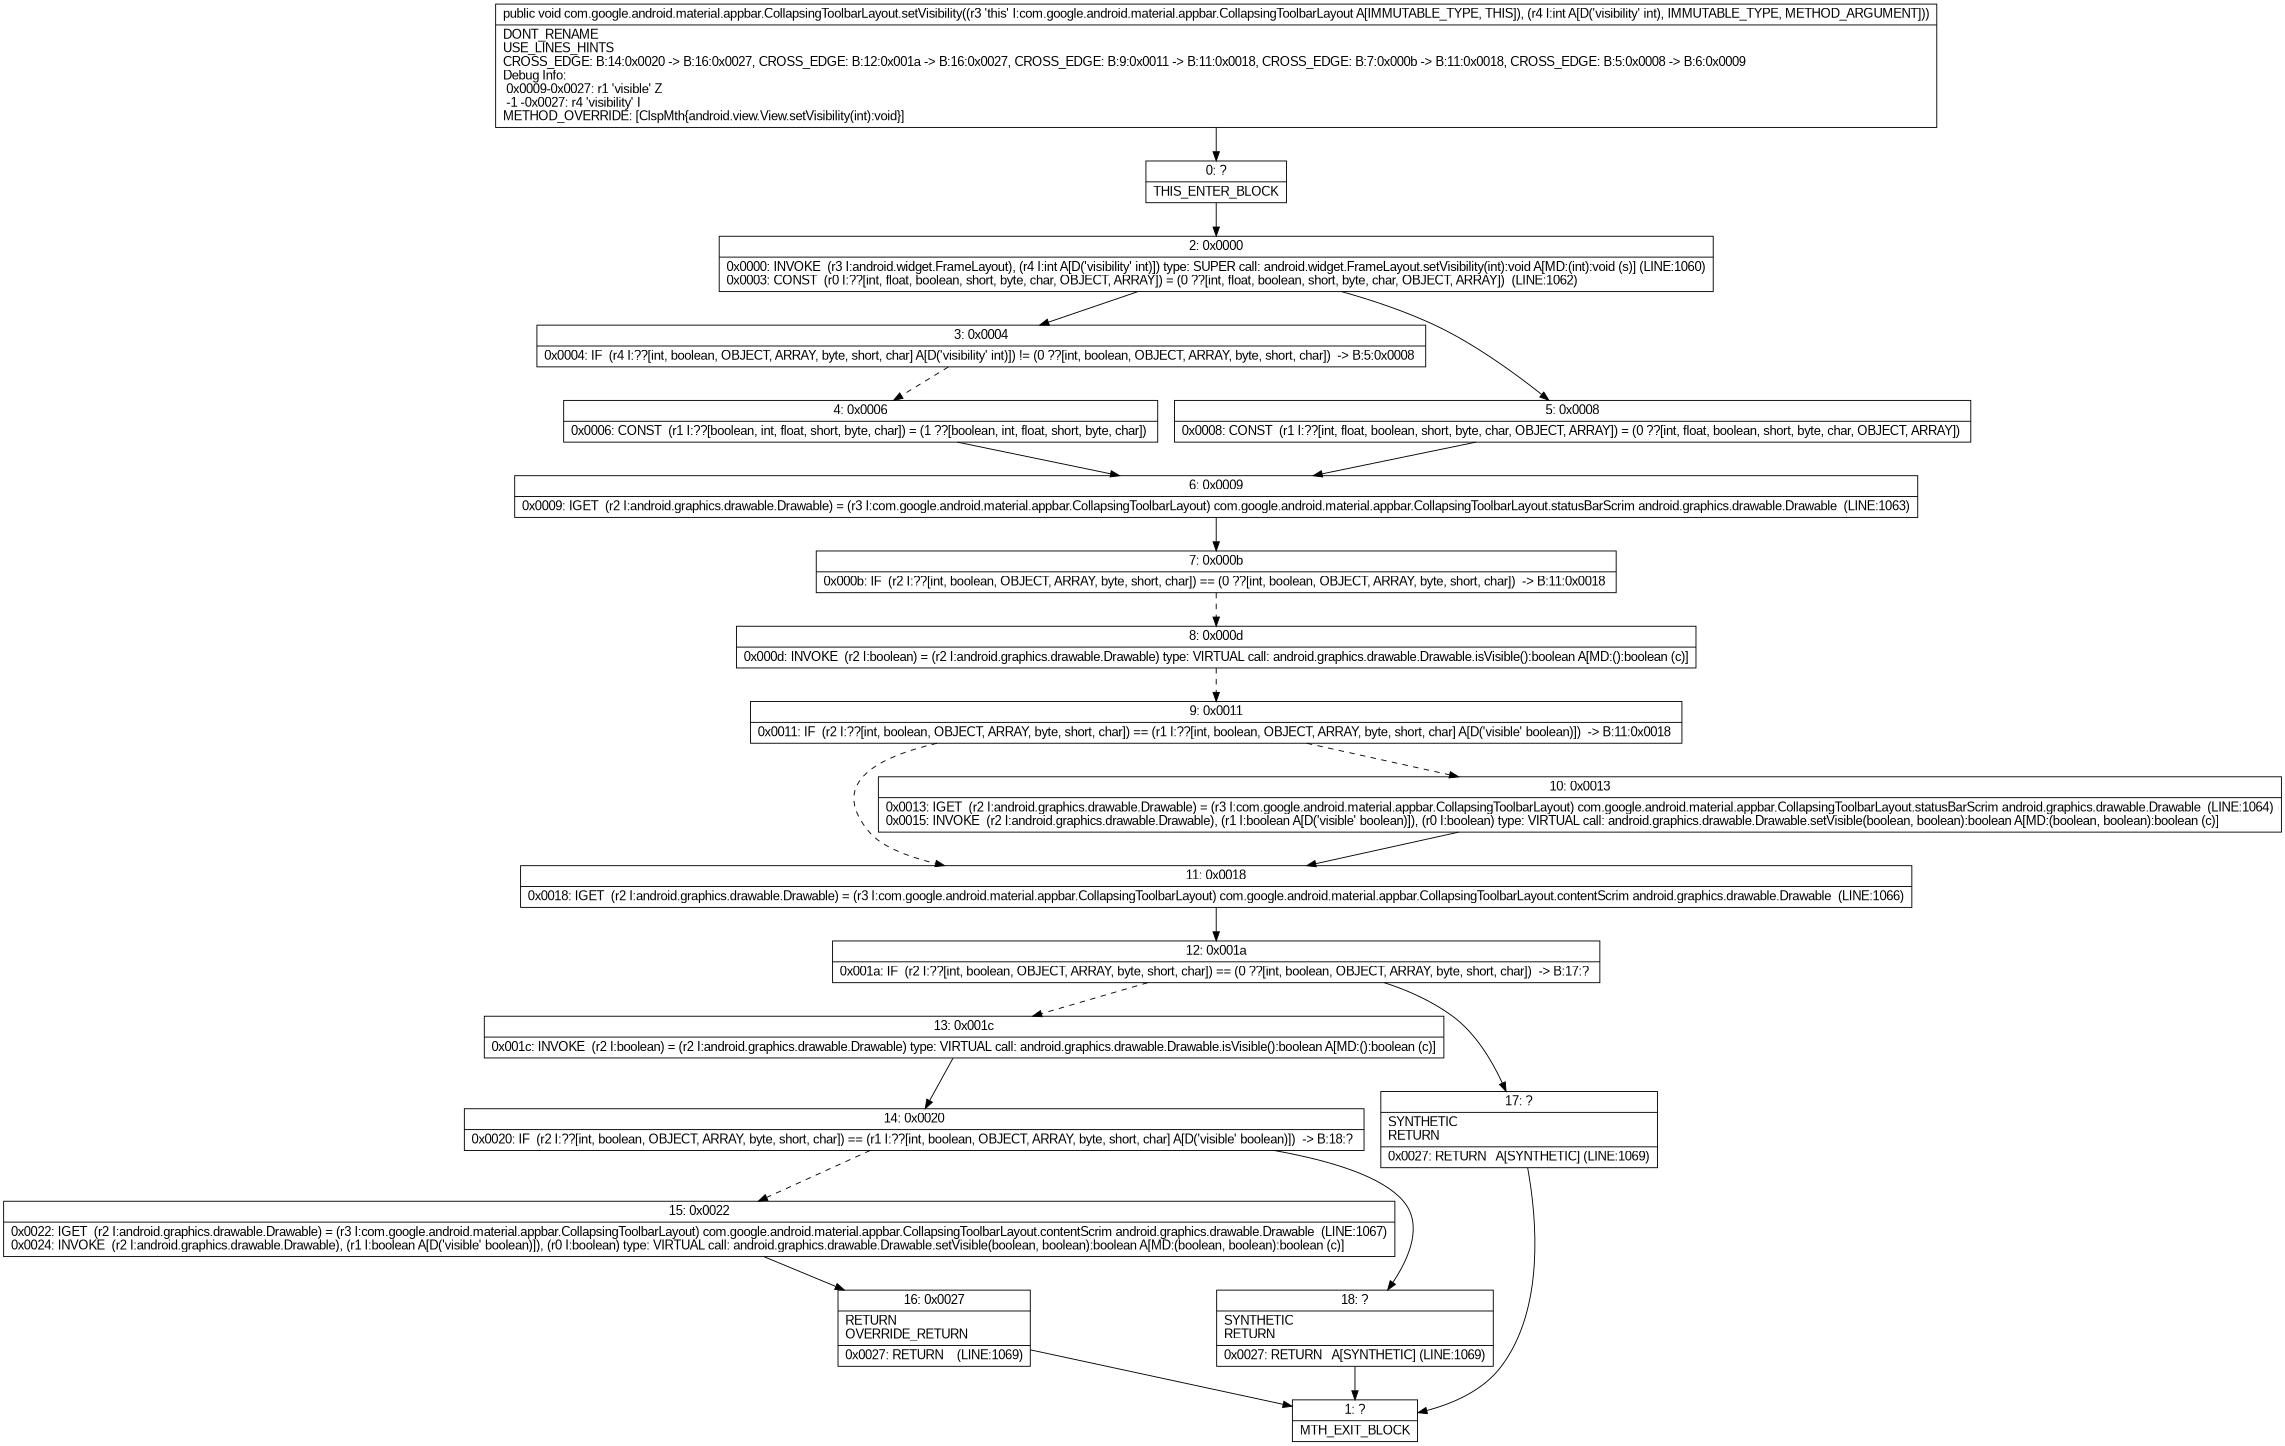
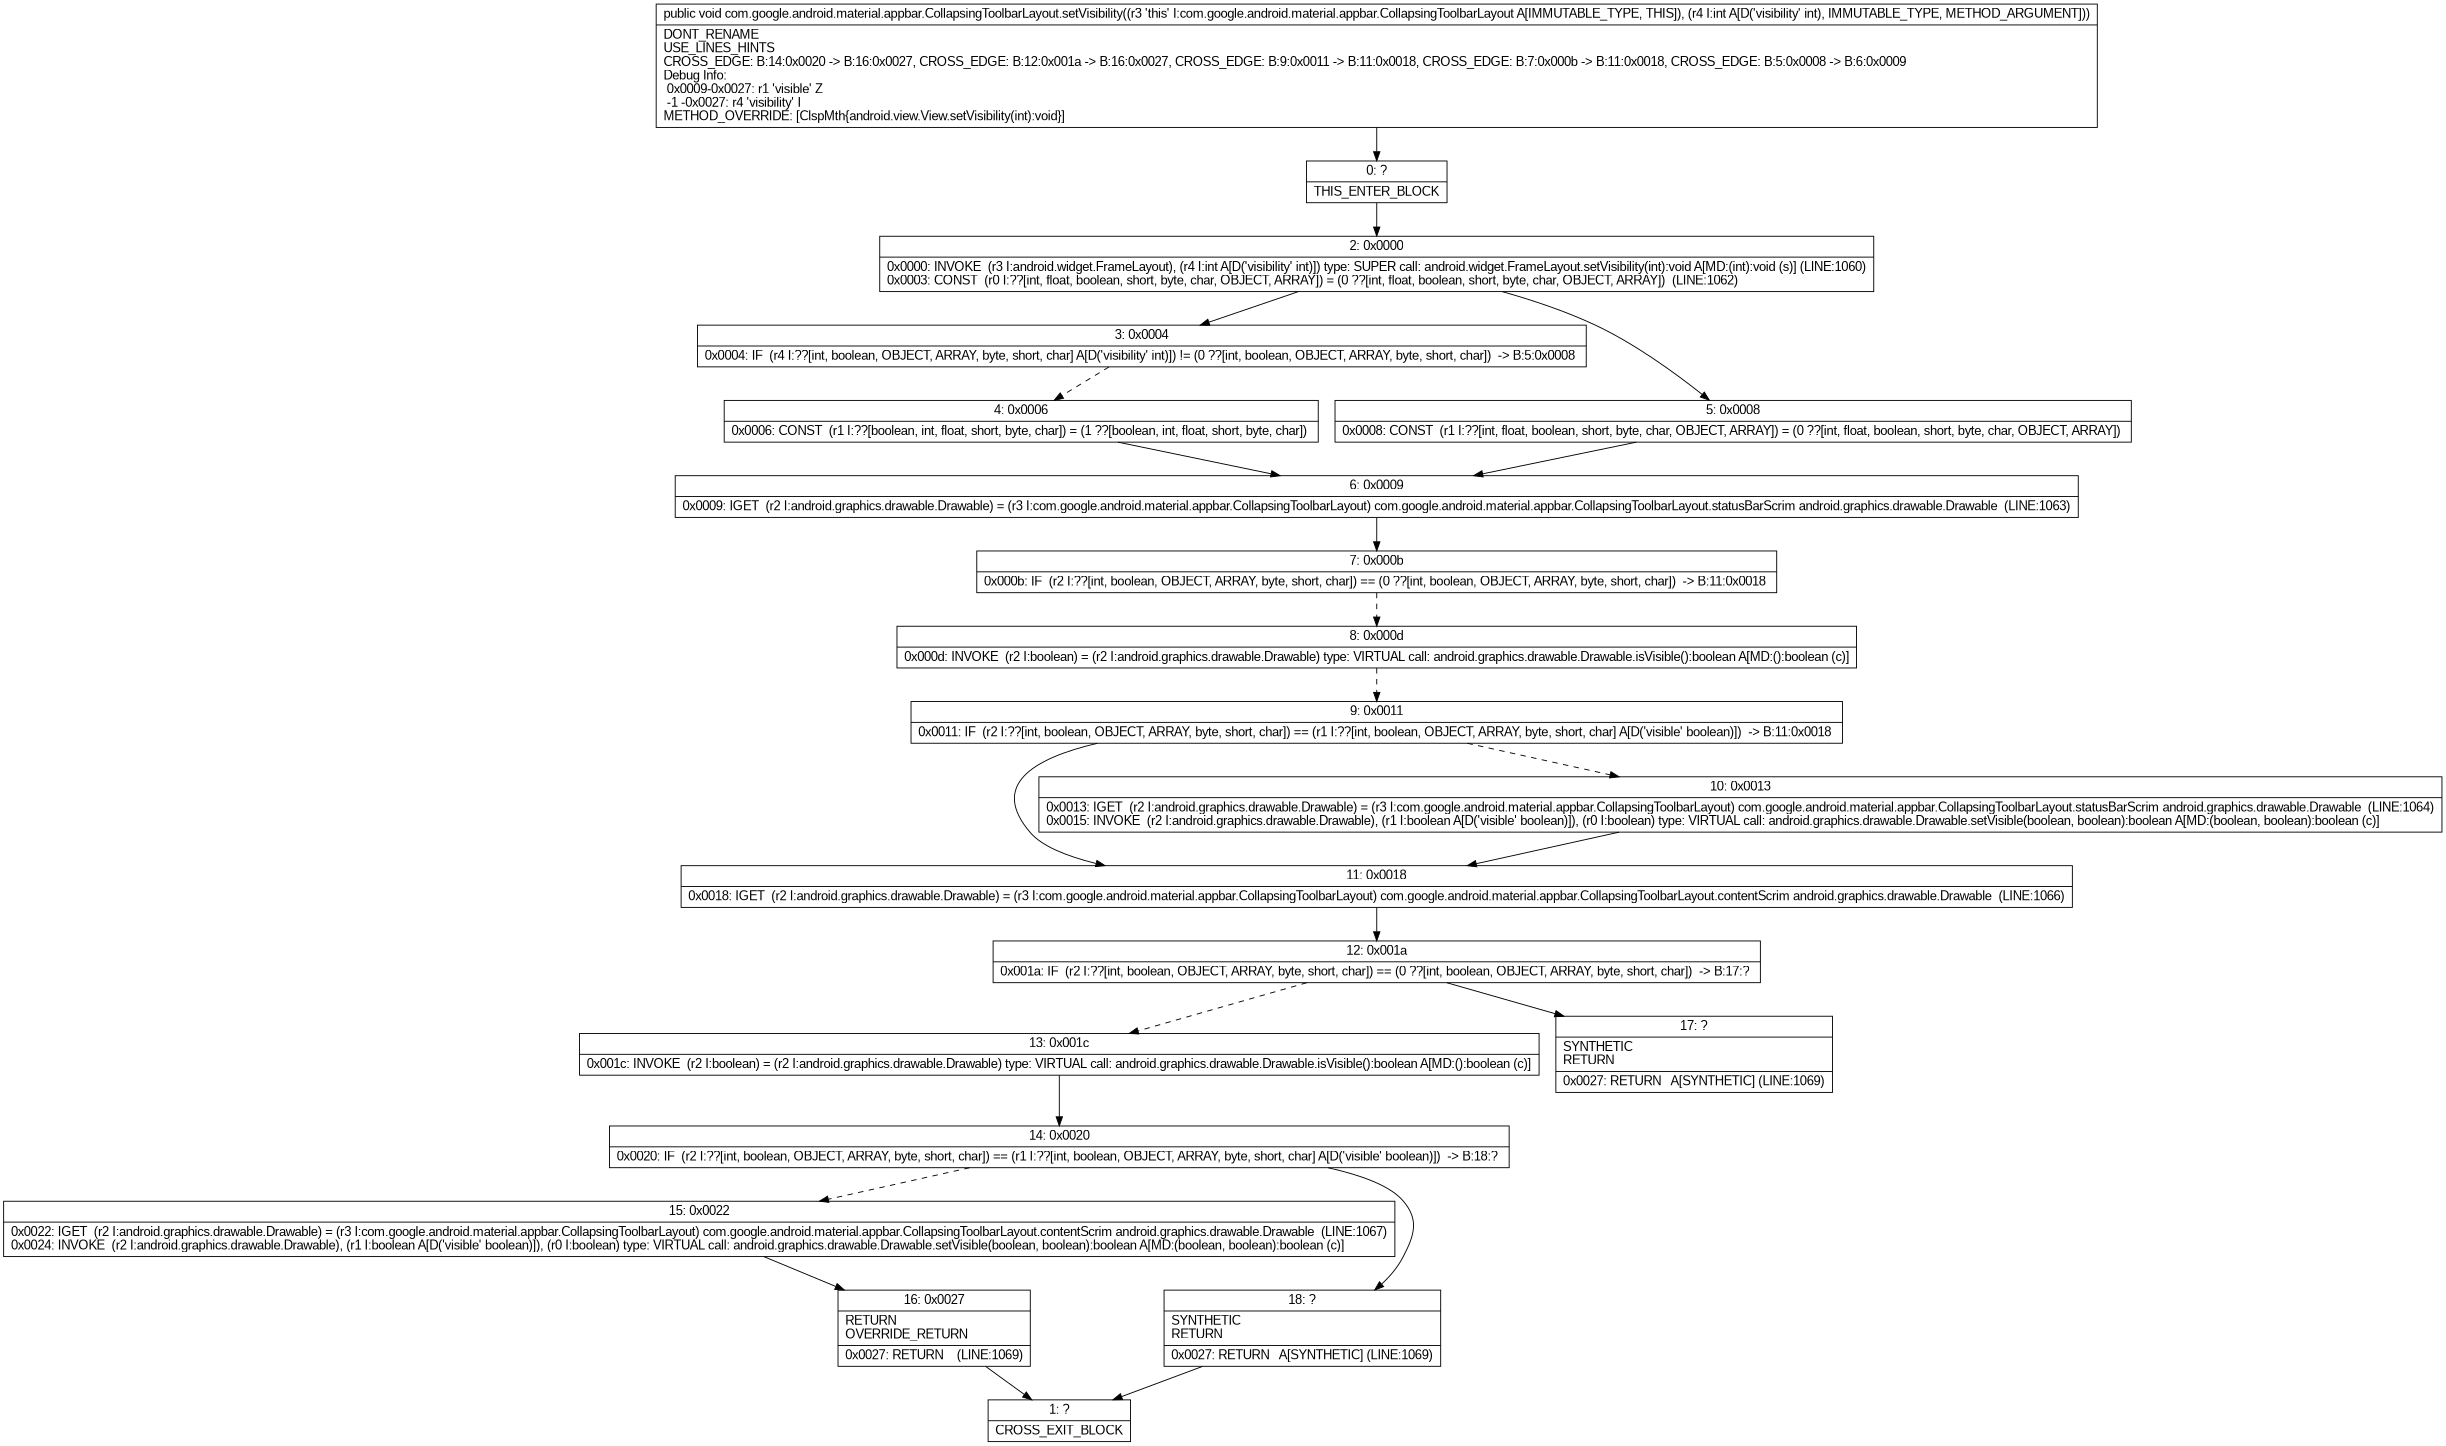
edge "9: 0x0011" -> "11: 0x0018": style dashed -> solid
edge "17: ?" -> "1: ?": removed
node "1: ?": text "MTH_EXIT_BLOCK" -> "CROSS_EXIT_BLOCK"
